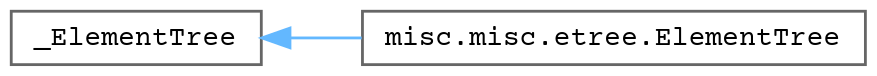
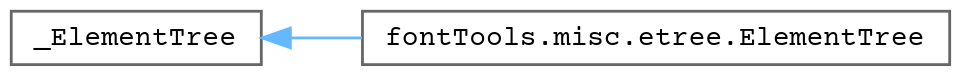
node "misc.misc.etree.ElementTree": label "misc.misc.etree.ElementTree" -> "fontTools.misc.etree.ElementTree"
